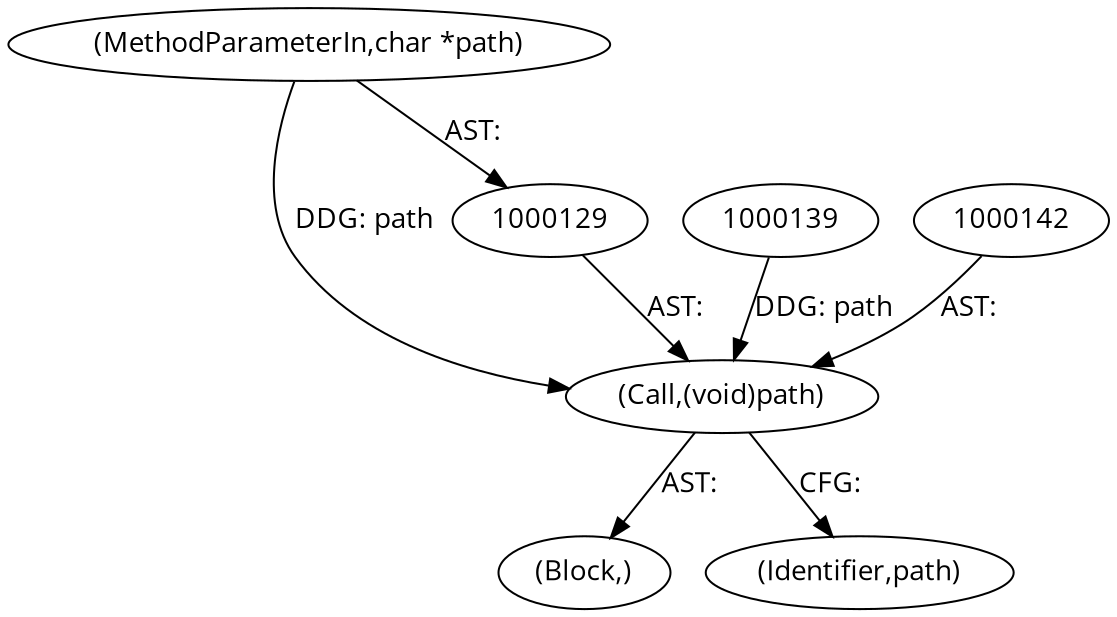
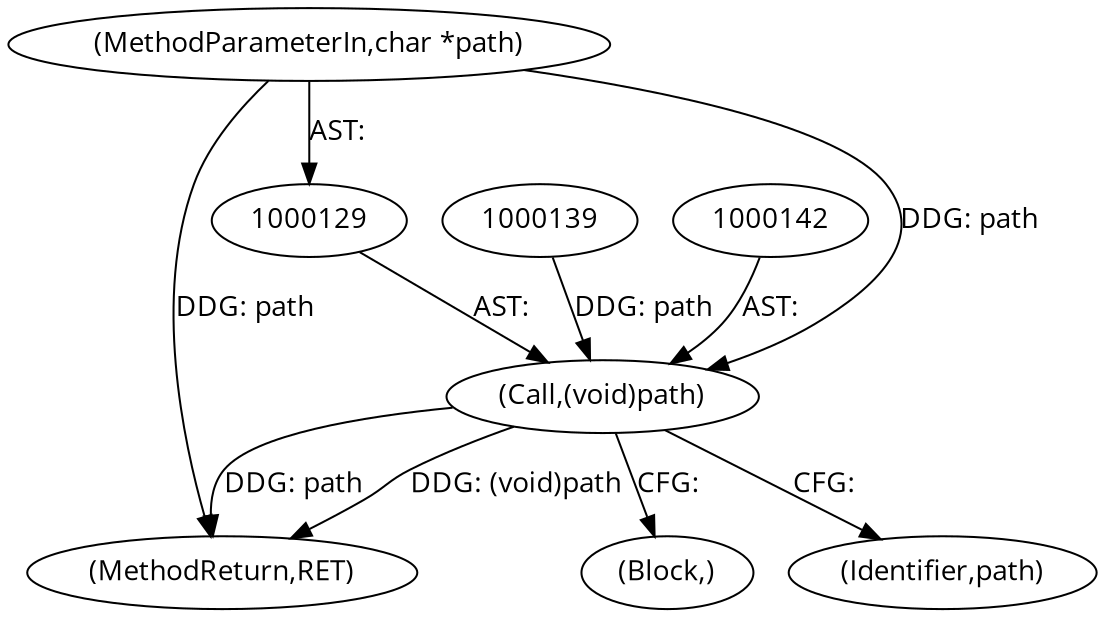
edge "(Call,(void)path)" -> "(Block,)": label "AST: " -> "CFG: "
node "(MethodReturn,RET)": added
